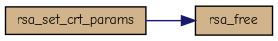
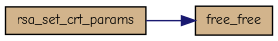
node "rsa_free": label "rsa_free" -> "free_free"
